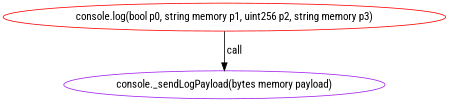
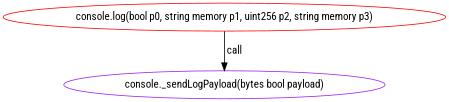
node "console._sendLogPayload(bytes memory payload)": label "console._sendLogPayload(bytes memory payload)" -> "console._sendLogPayload(bytes bool payload)"
